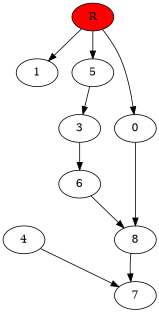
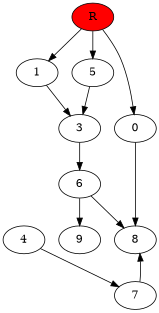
edge "1" -> "3": added
node "9": added
edge "8" -> "7": reversed
